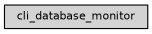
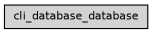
node "cli_database_monitor": label "cli_database_monitor" -> "cli_database_database"
